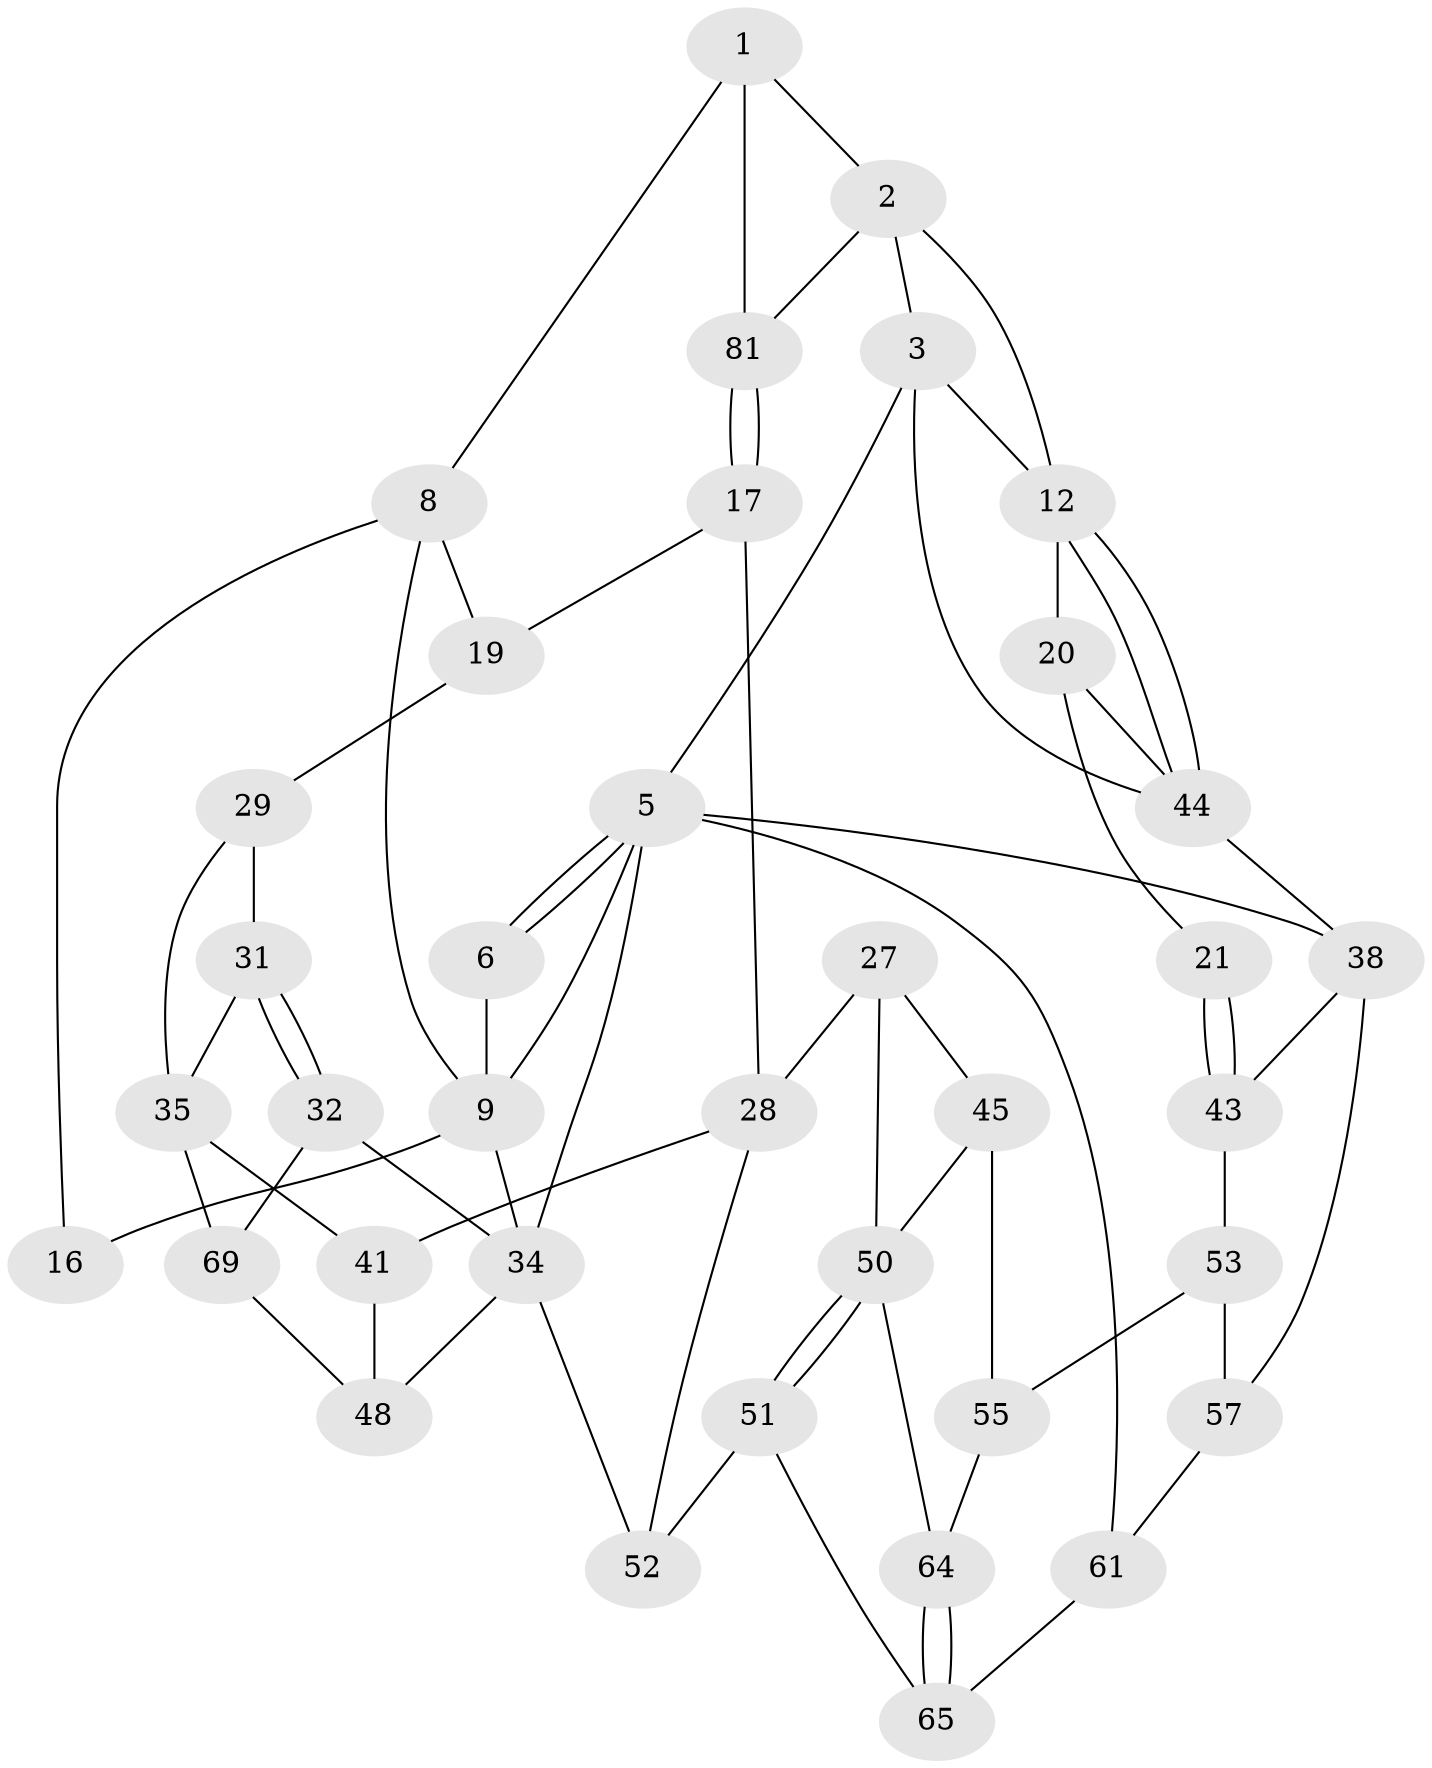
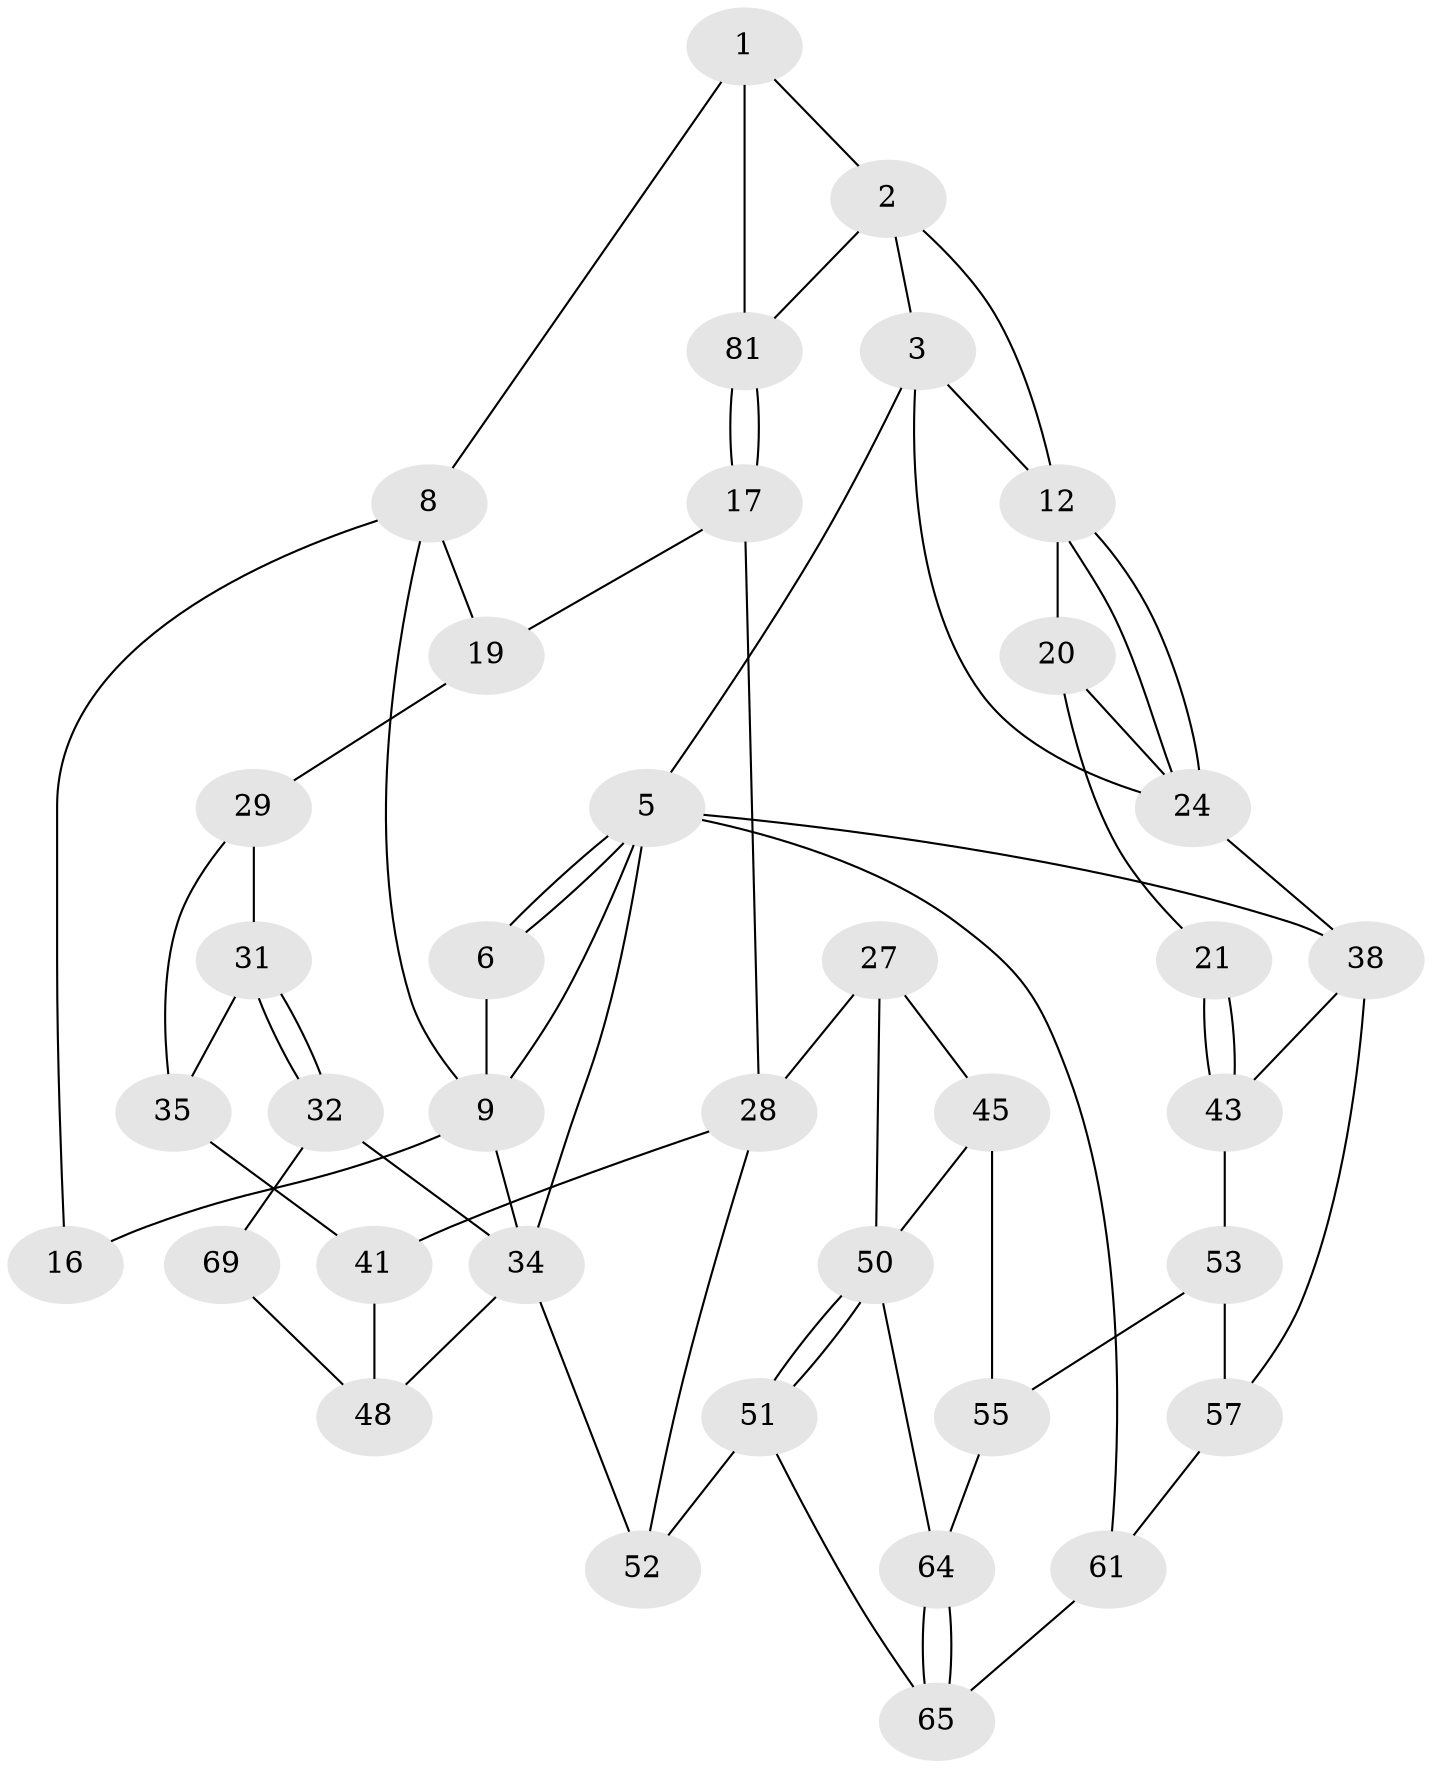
node "44": label "44" -> "24"
edge "35" -- "69": removed
